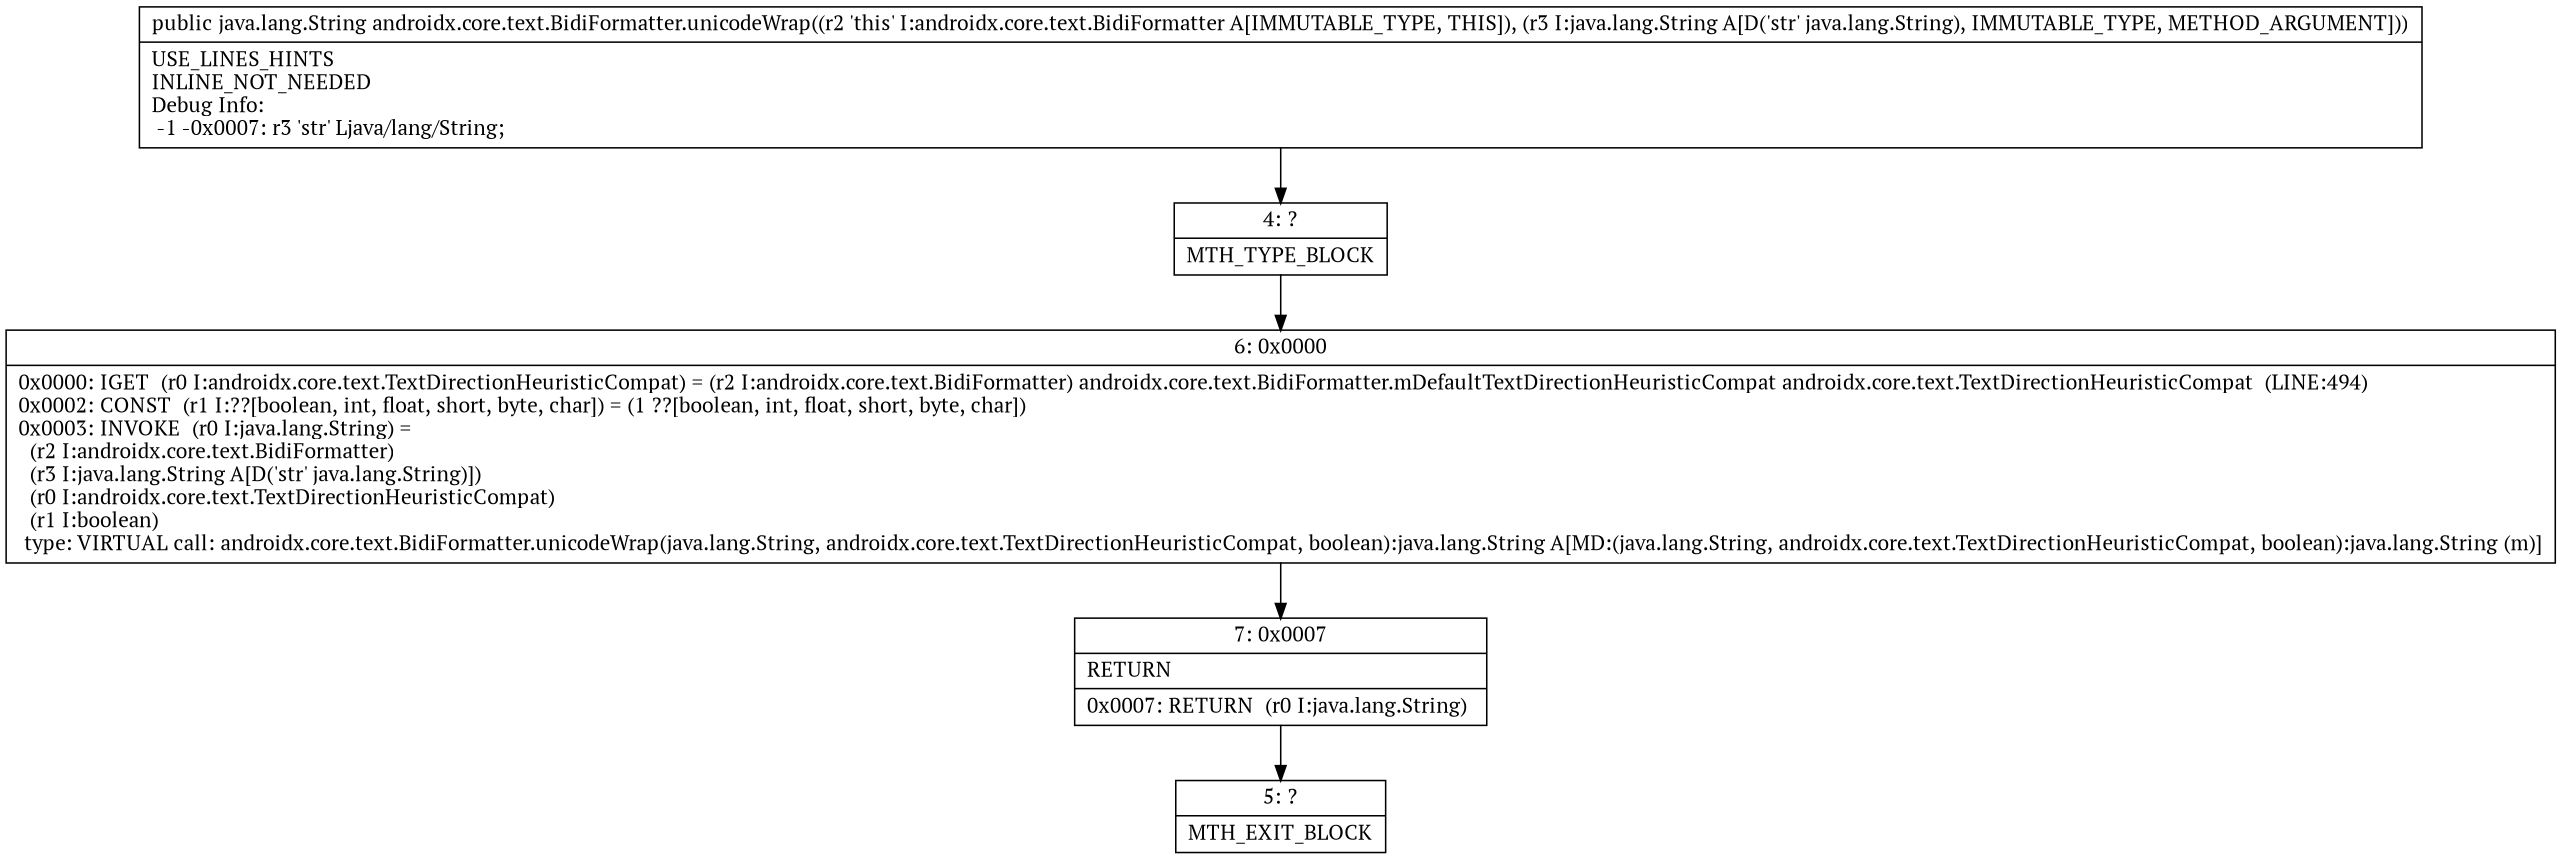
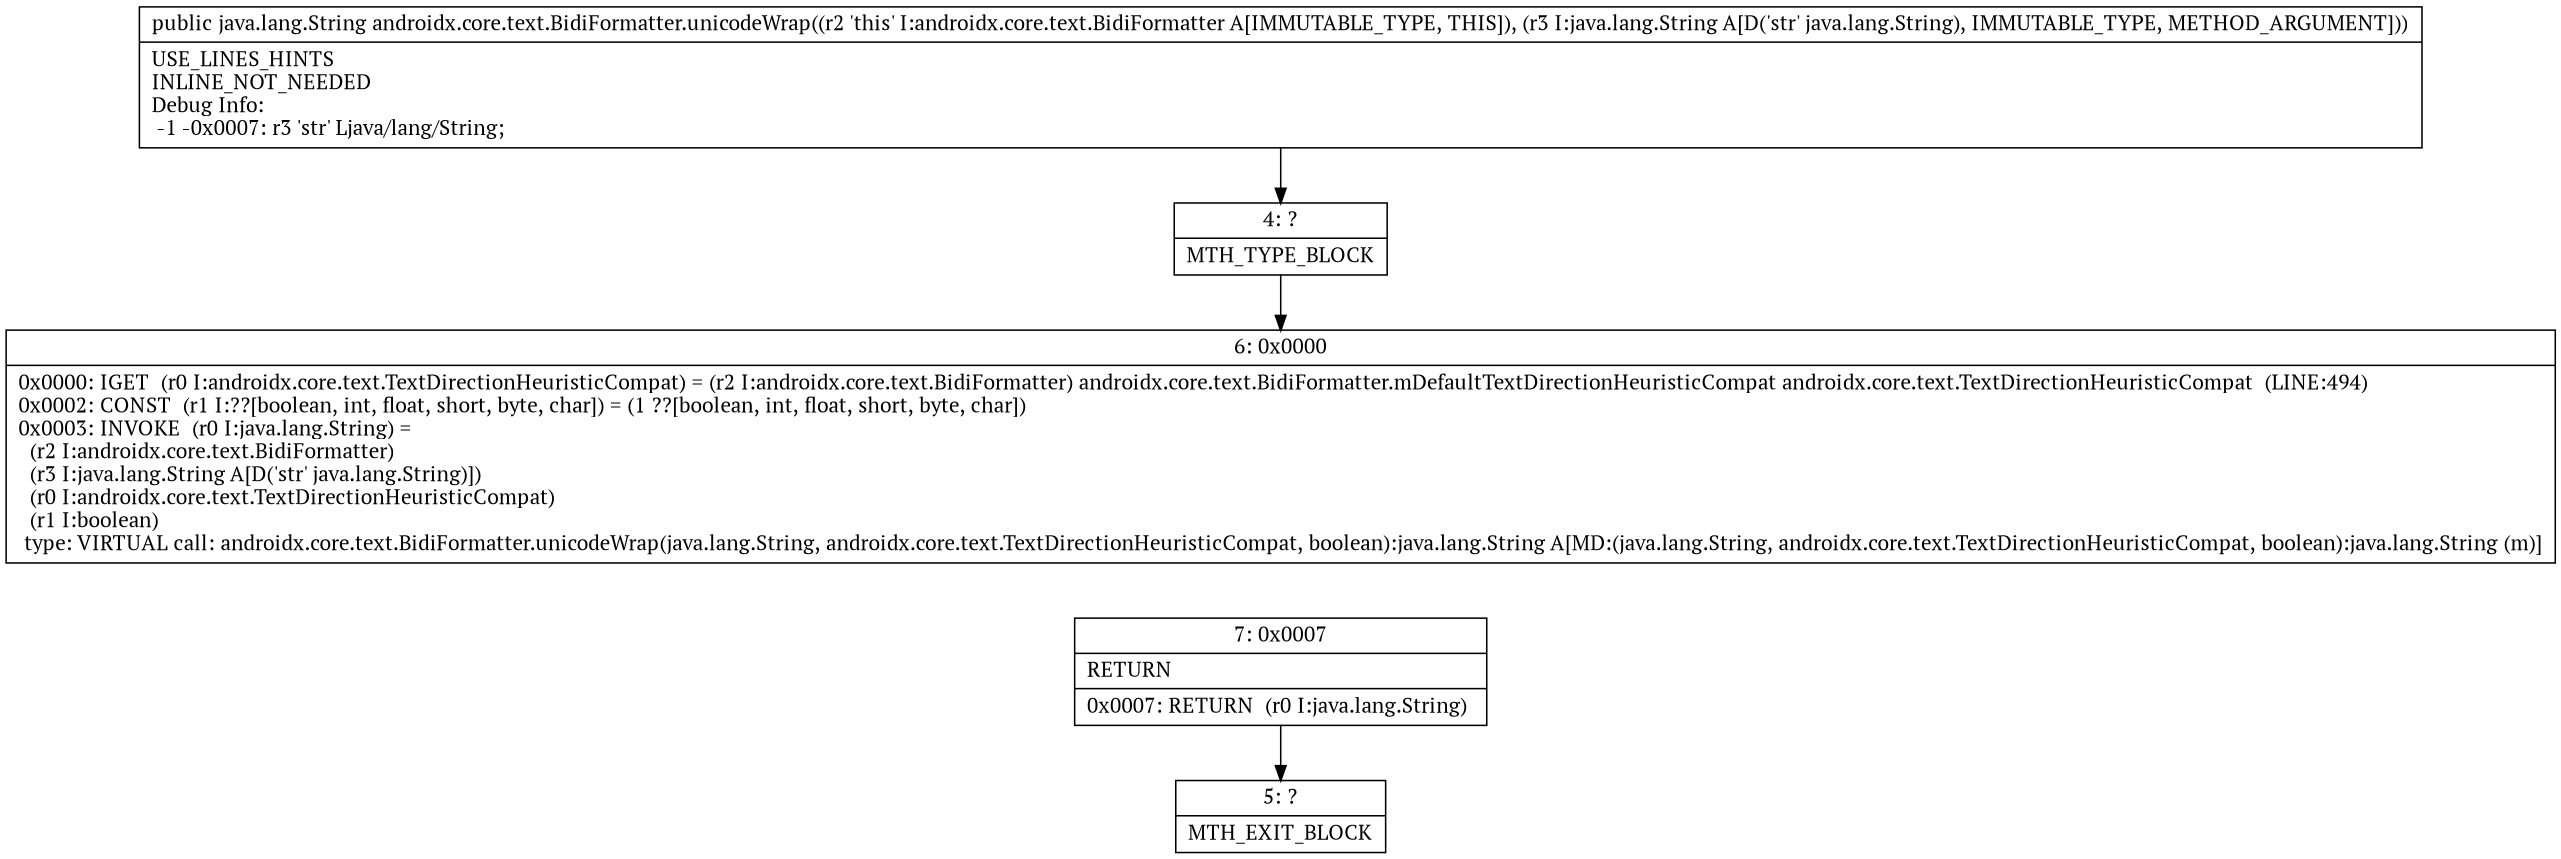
edge "6: 0x0000" -> "7: 0x0007": removed
